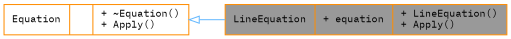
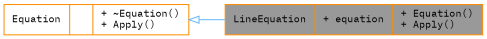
node "LineEquation": text "+ LineEquation()" -> "+ Equation()"
